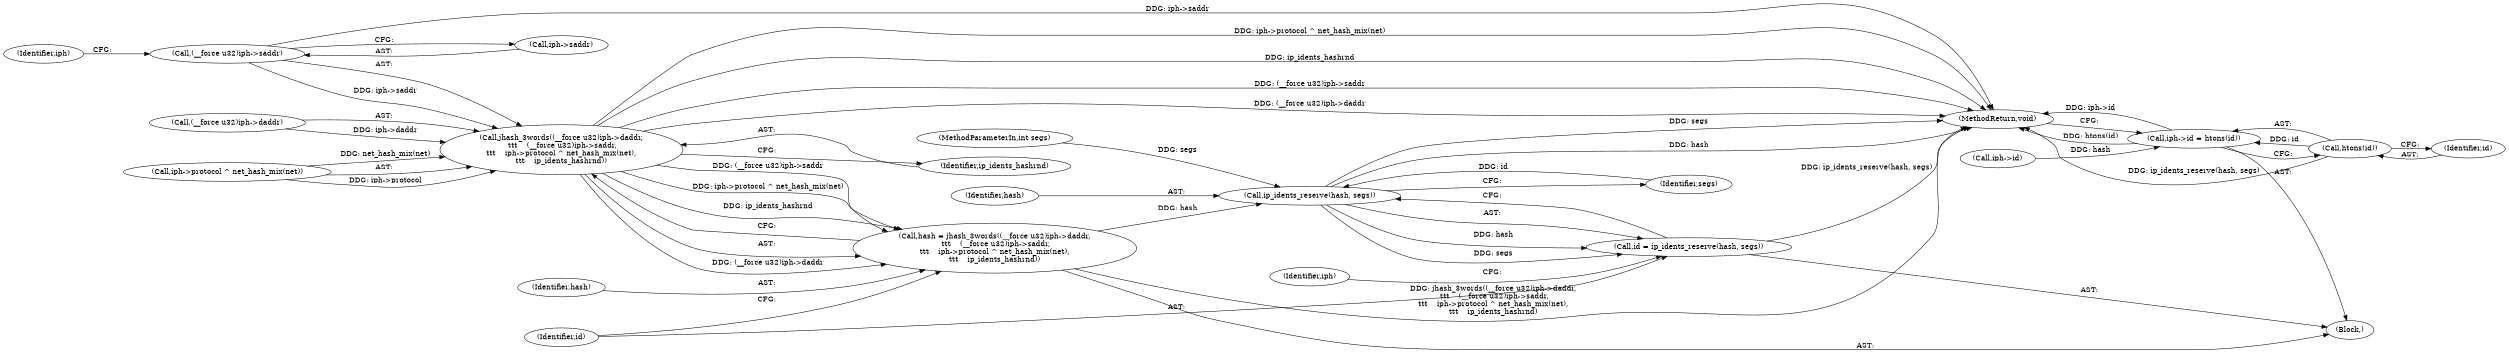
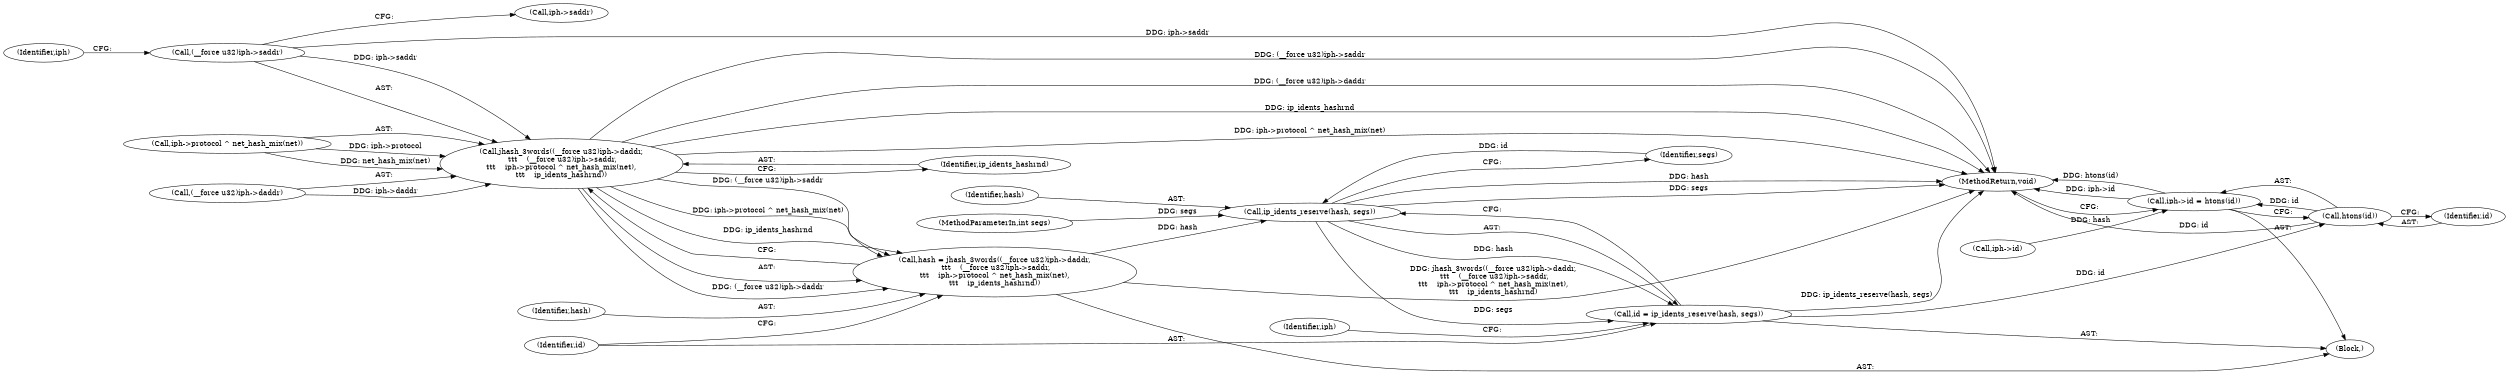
edge "(Call,iph->saddr)" -> "(Call,(__force u32)iph->saddr)": removed, label "AST:"
edge "(Call,htons(id))" -> "(MethodReturn,void)": label "DDG: ip_idents_reserve(hash, segs)" -> "DDG: id"
edge "(Call,id = ip_idents_reserve(hash, segs))" -> "(Call,htons(id))": added, label "DDG: id"
